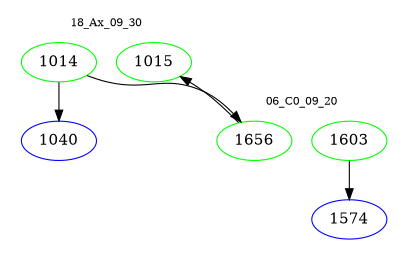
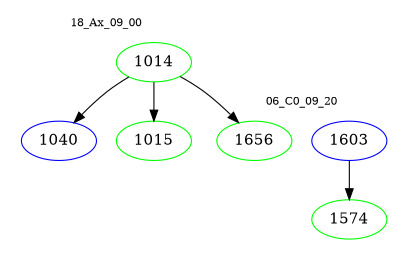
cluster "18_Ax_09_30": label "18_Ax_09_30" -> "18_Ax_09_00"
edge "1656" -> "1015": now "1014" -> "1015"
node "1603": color green -> blue
node "1574": color blue -> green
